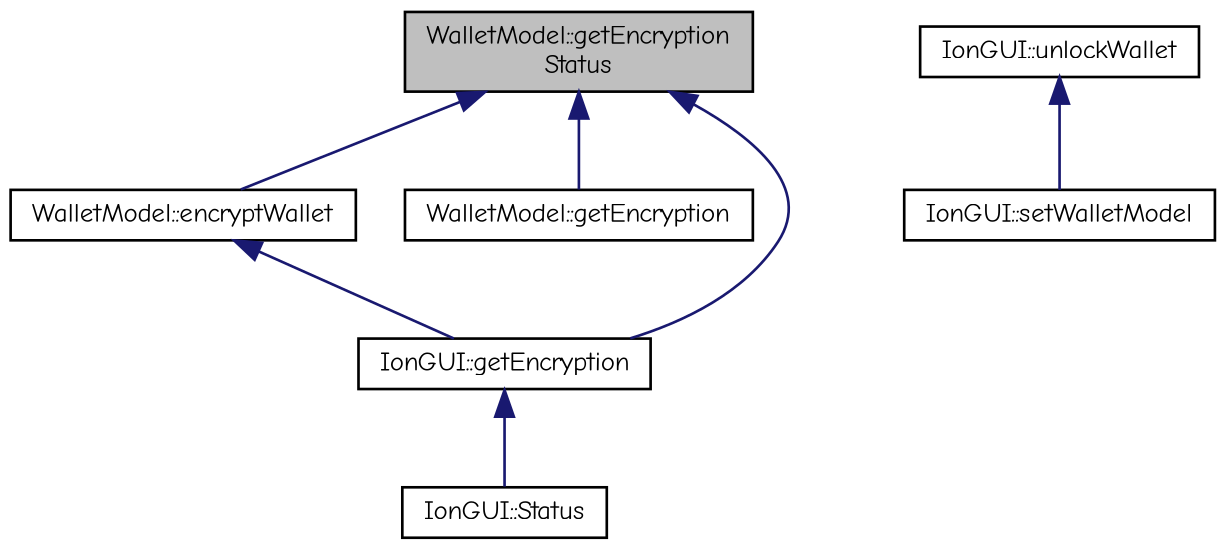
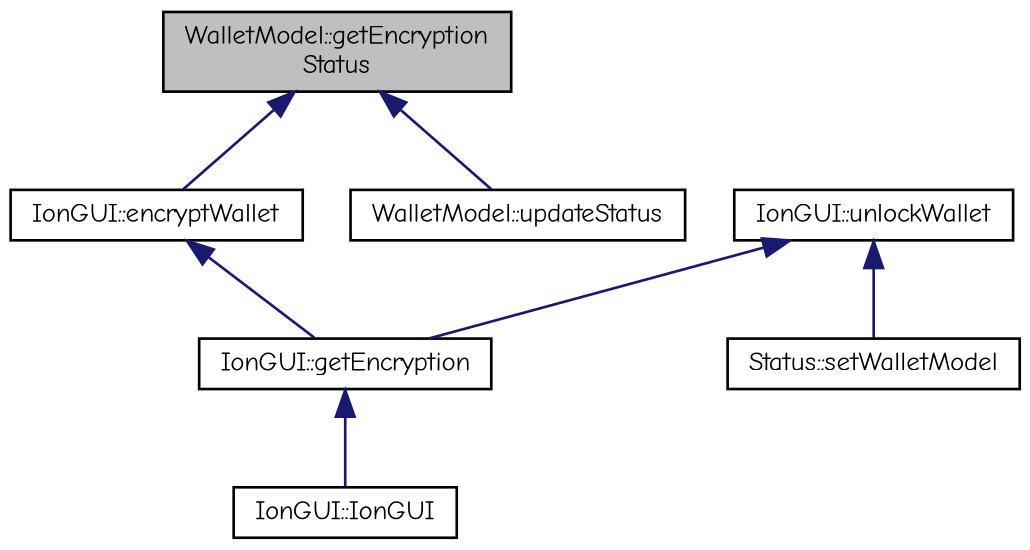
node "WalletModel::encryptWallet": label "WalletModel::encryptWallet" -> "IonGUI::encryptWallet"
node "WalletModel::getEncryption": label "WalletModel::getEncryption" -> "WalletModel::updateStatus"
node "IonGUI::setWalletModel": label "IonGUI::setWalletModel" -> "Status::setWalletModel"
edge "IonGUI::getEncryption" -> "WalletModel::getEncryption Status": now "IonGUI::getEncryption" -> "IonGUI::unlockWallet"
node "IonGUI::Status": label "IonGUI::Status" -> "IonGUI::IonGUI"
